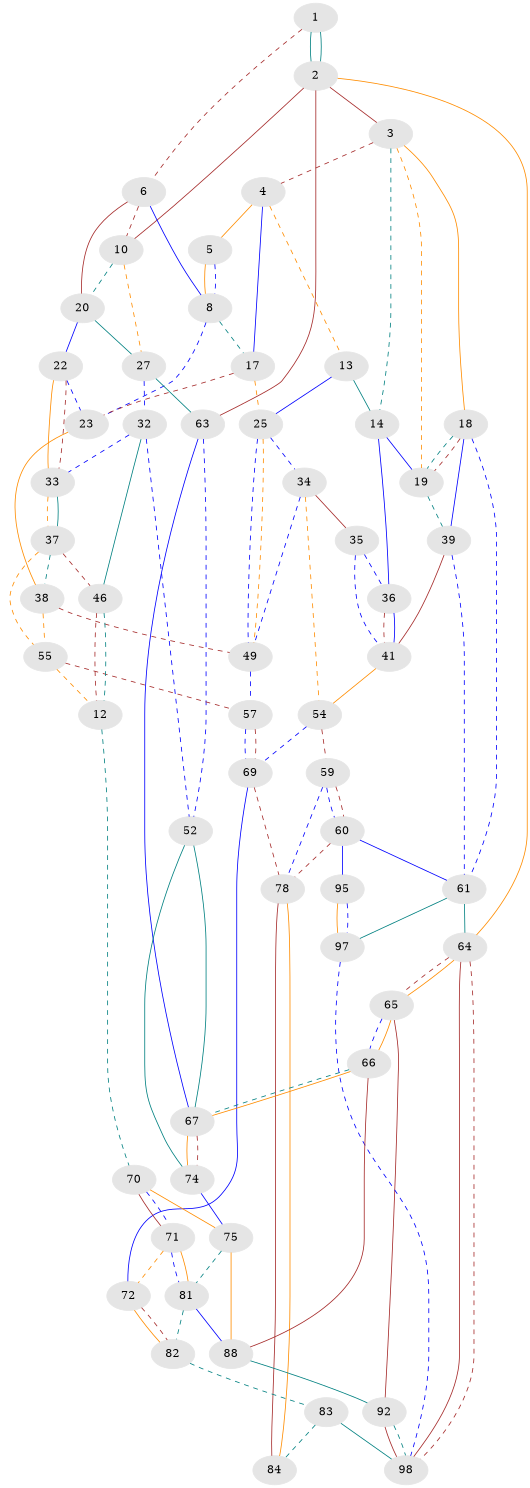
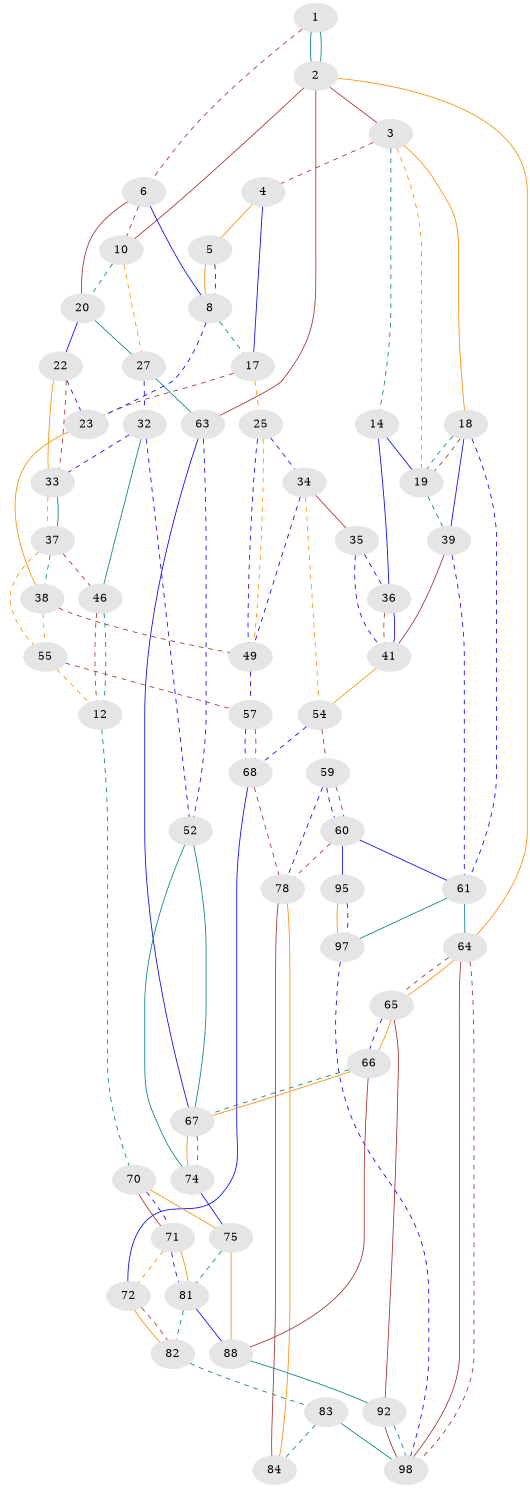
node "13": removed
node "69": label "69" -> "68"
